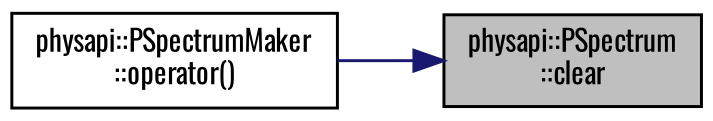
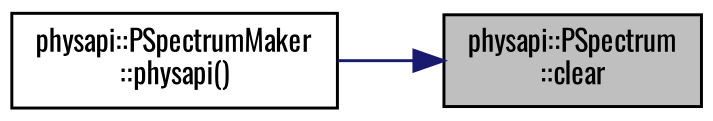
node "physapi::PSpectrumMaker ::operator()": label "physapi::PSpectrumMaker ::operator()" -> "physapi::PSpectrumMaker ::physapi()"
